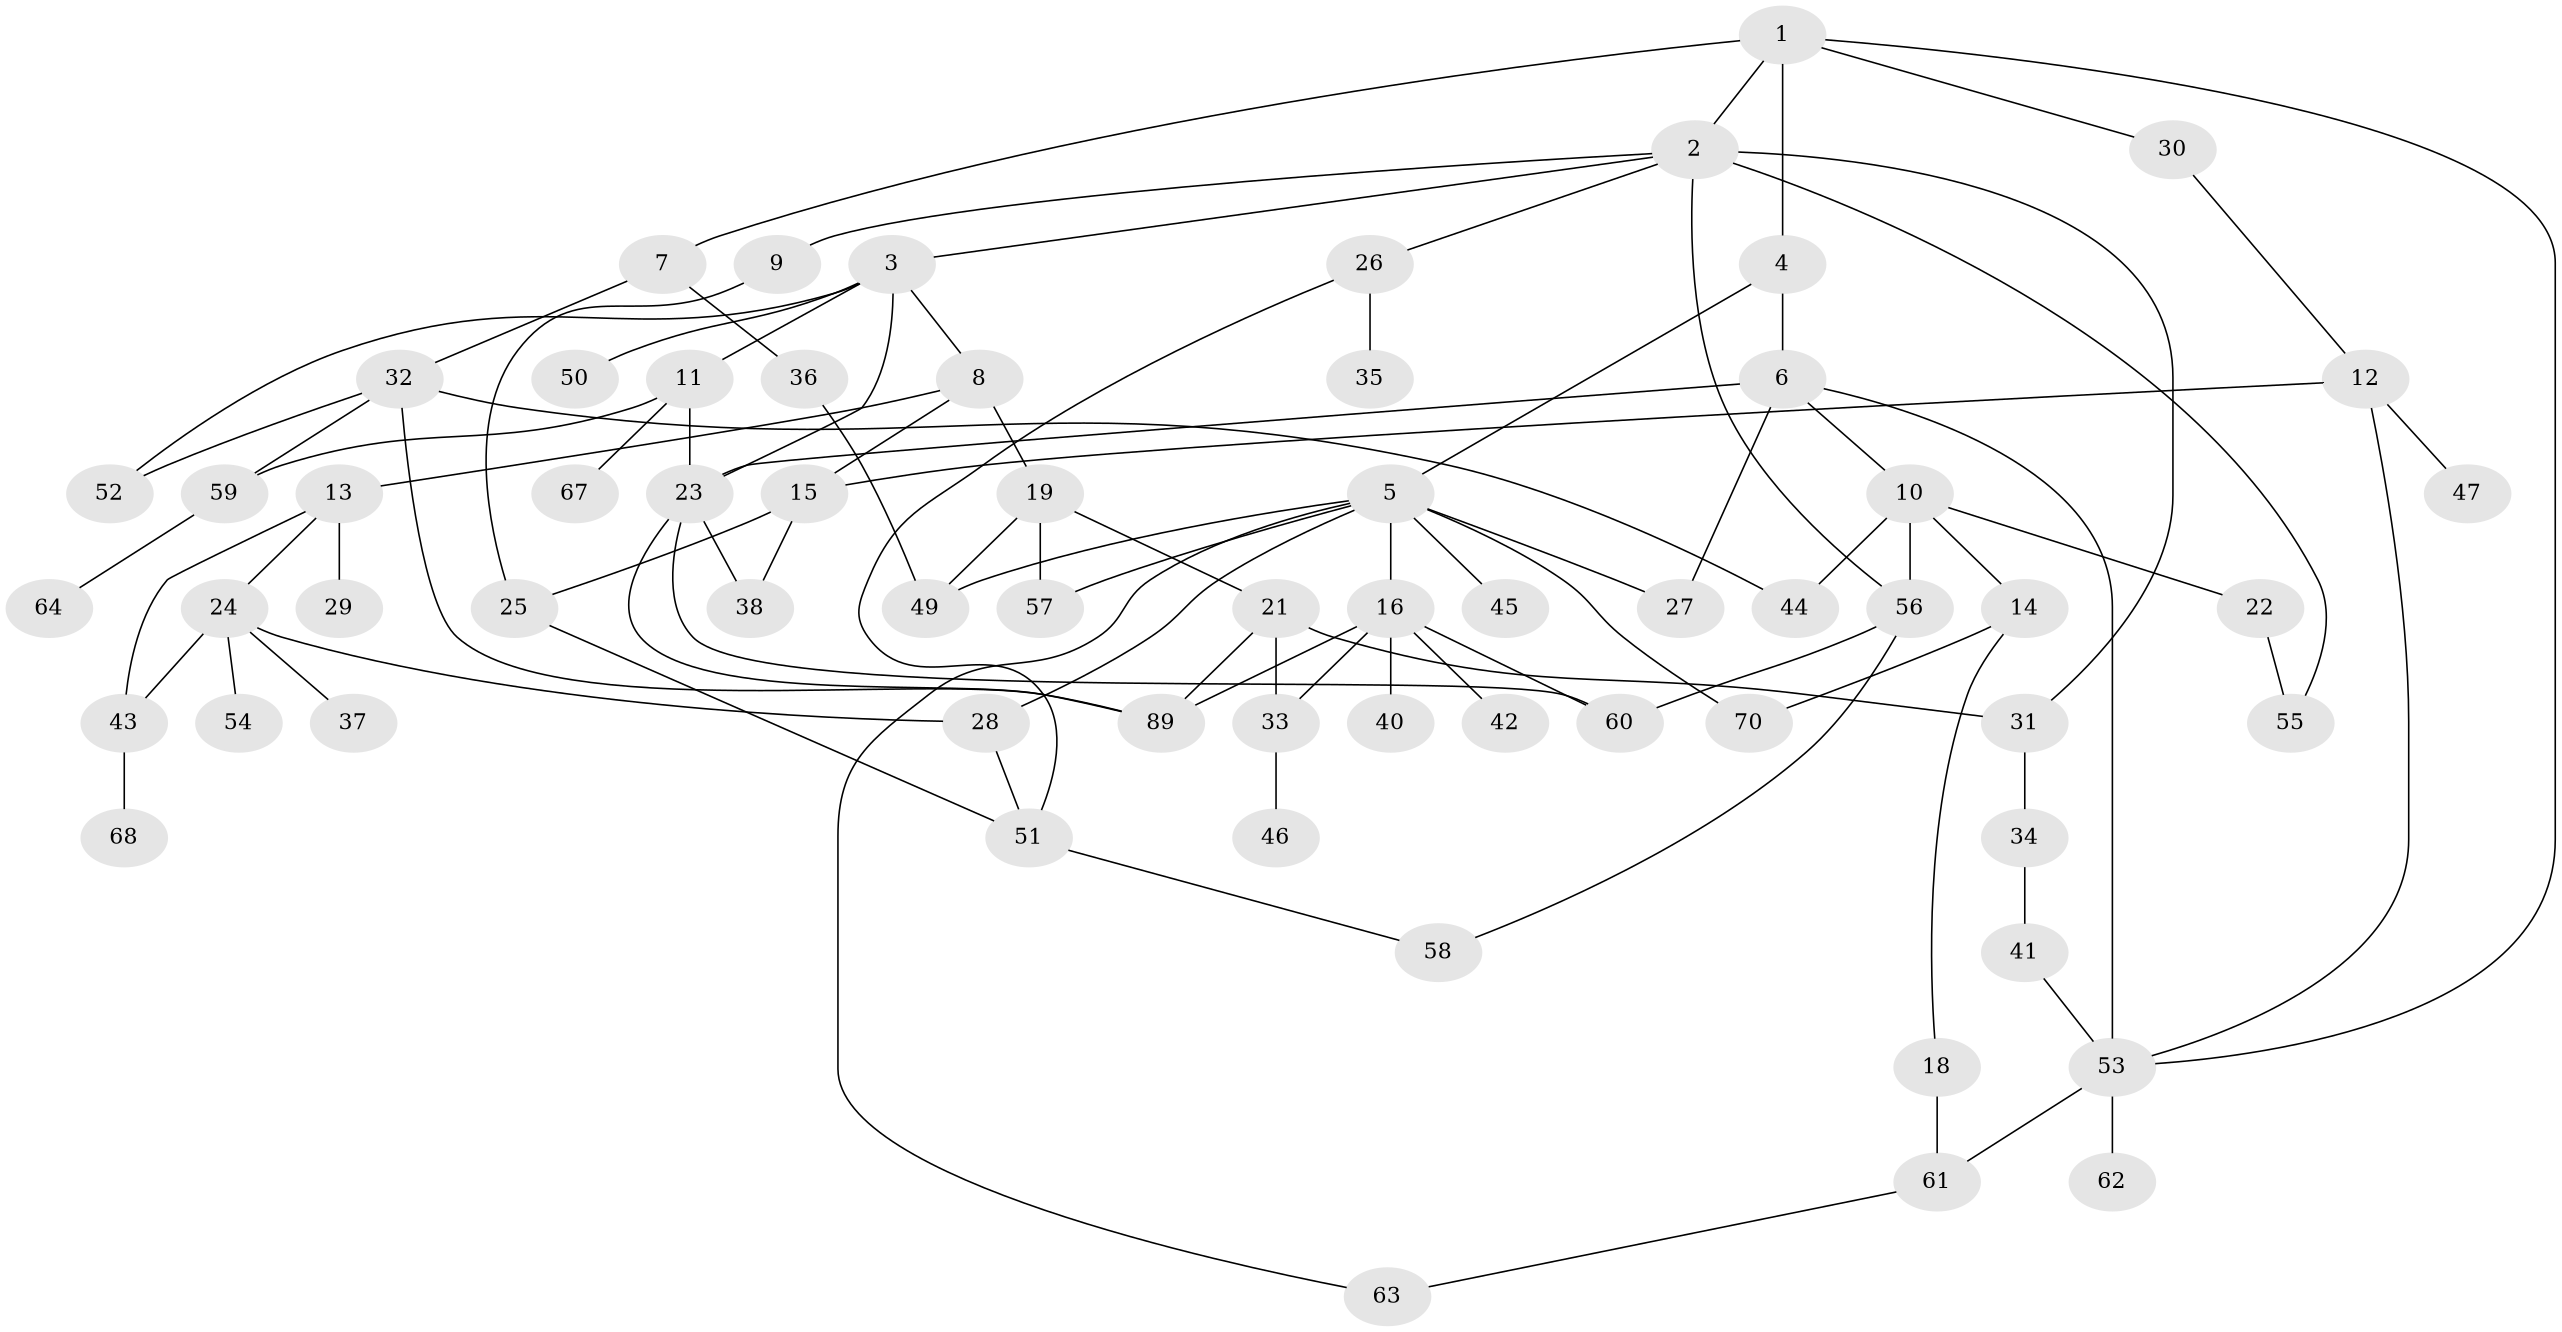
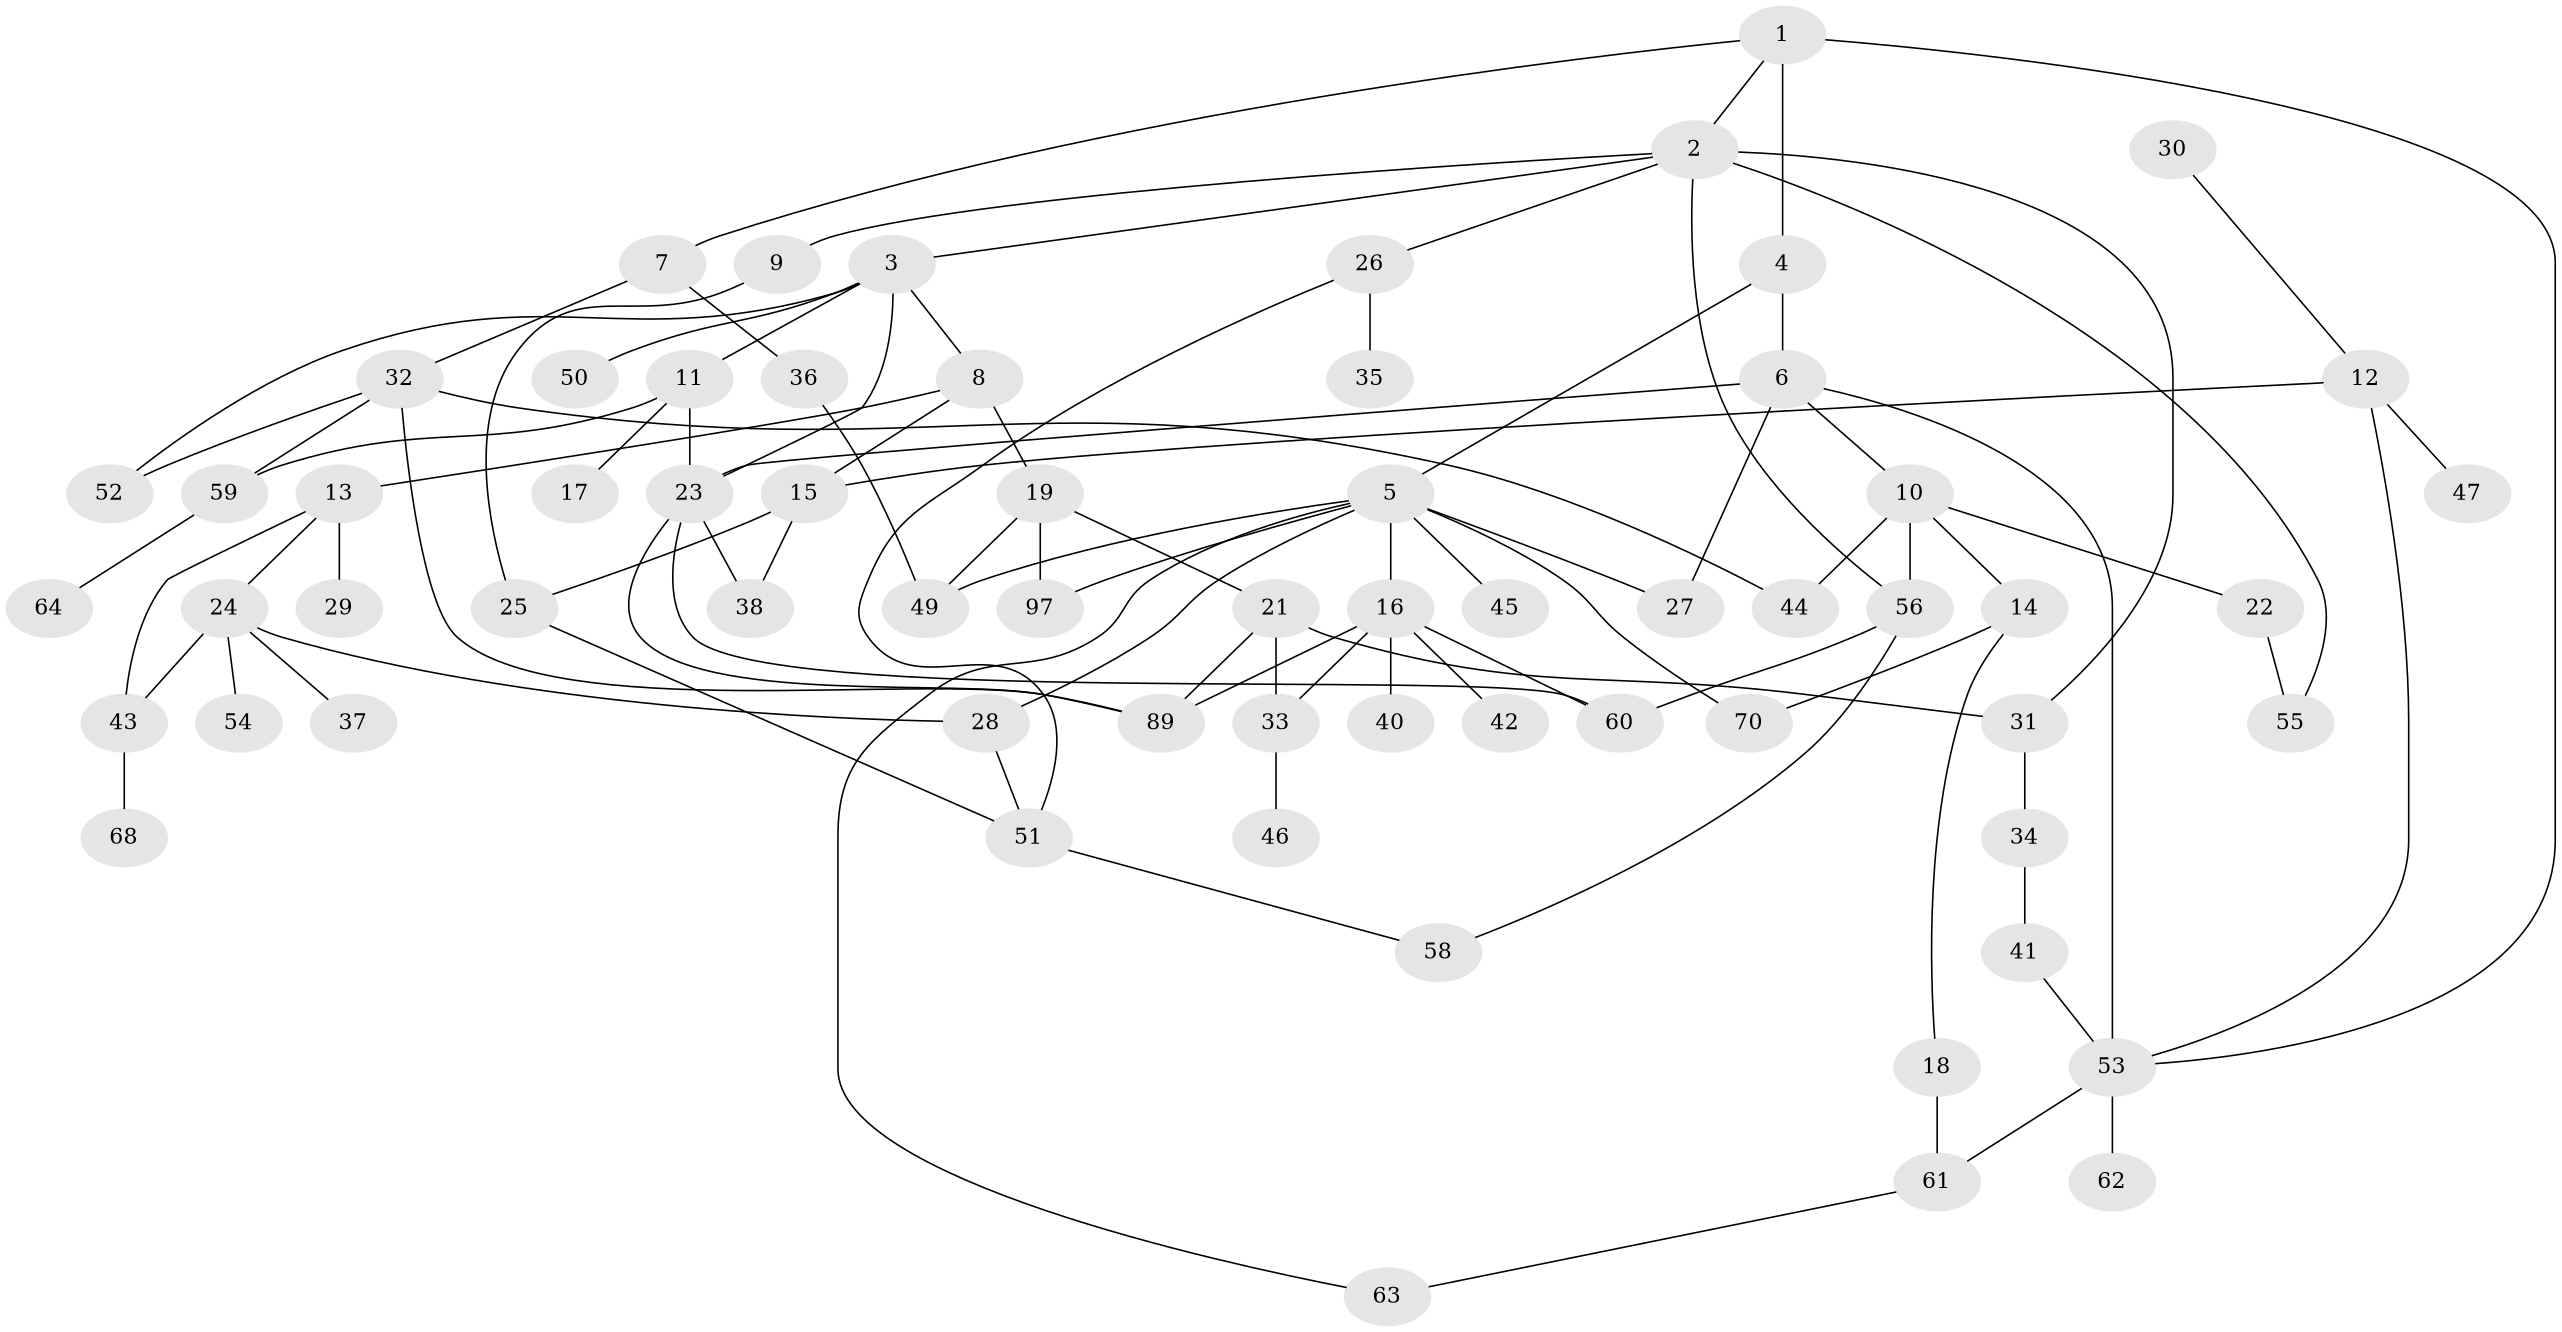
edge "1" -- "30": removed
node "67": label "67" -> "17"
node "57": label "57" -> "97"
